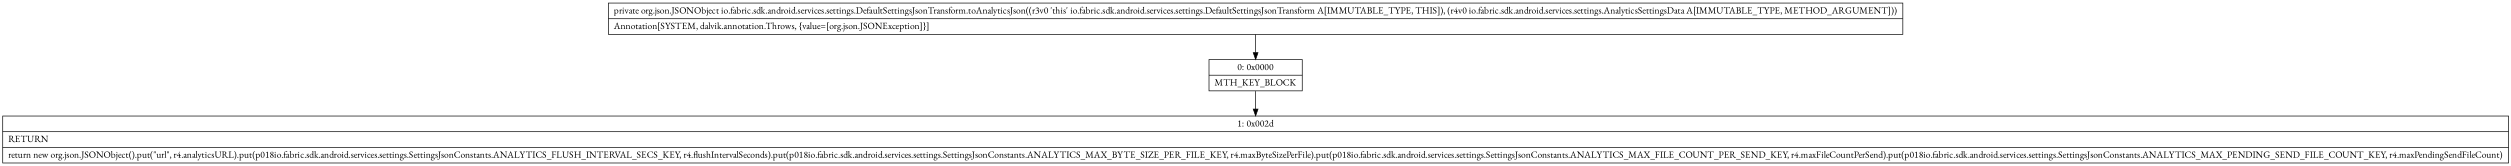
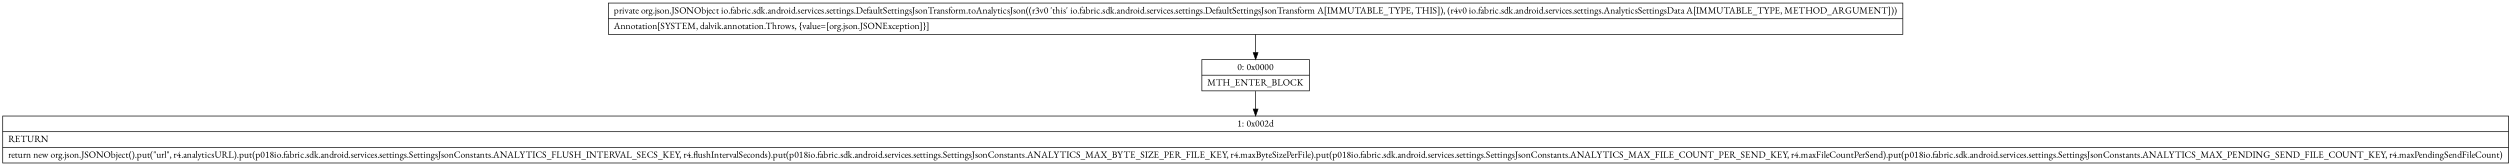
node "0: 0x0000": text "MTH_KEY_BLOCK" -> "MTH_ENTER_BLOCK"
